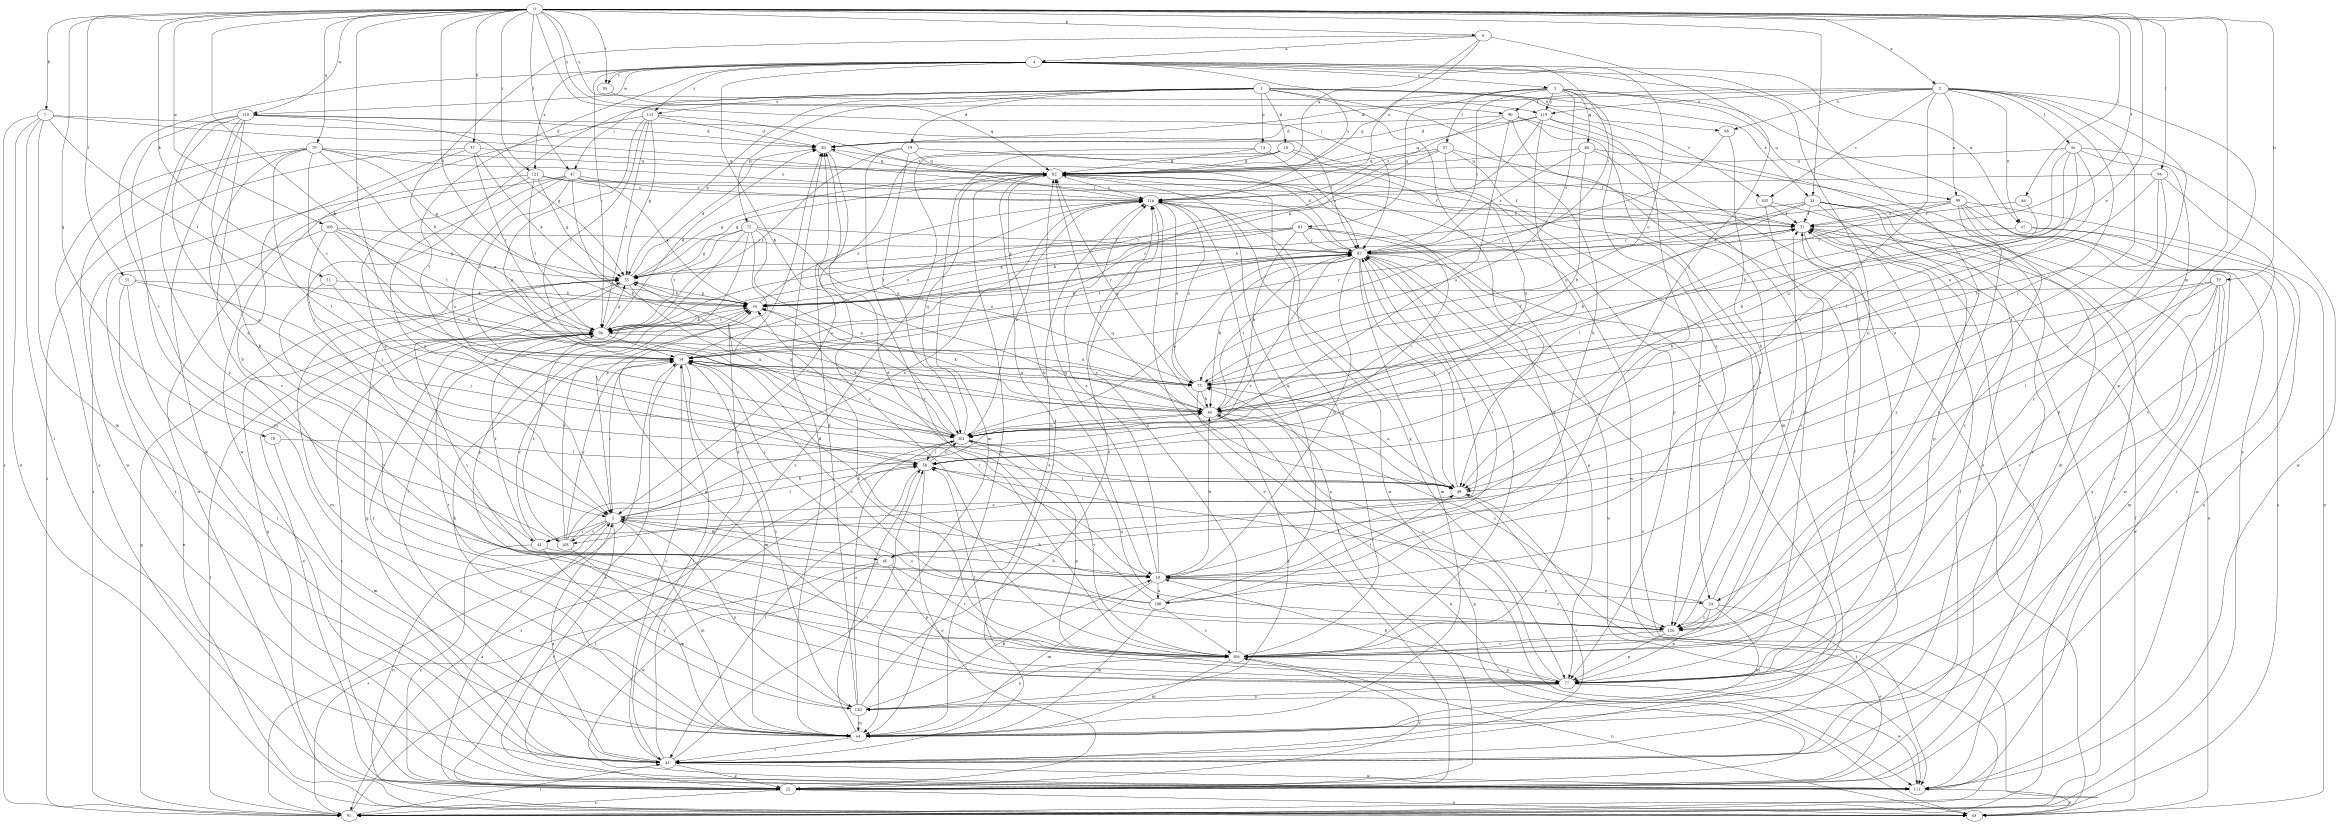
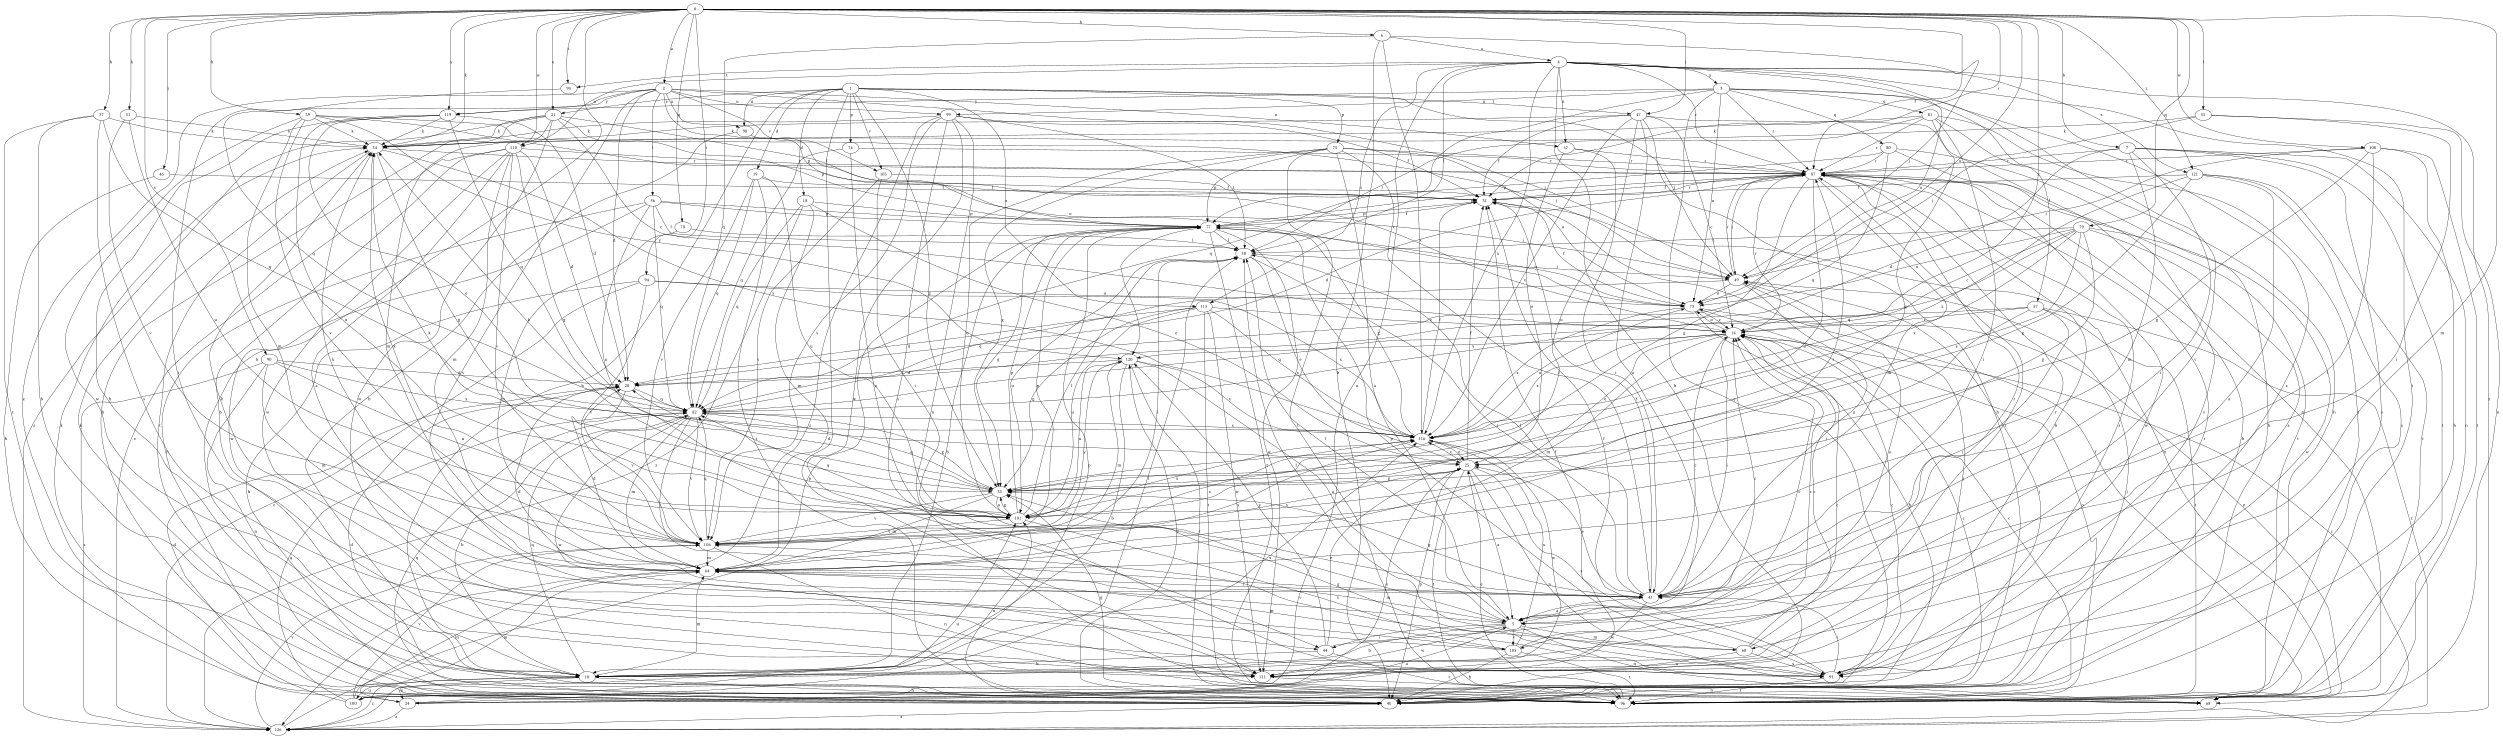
edge "2" -> "90": removed, label "s"
node "41": label "41" -> "44"
edge "5" -> "111": label "t" -> "w"
edge "77" -> "54": now "77" -> "35"
